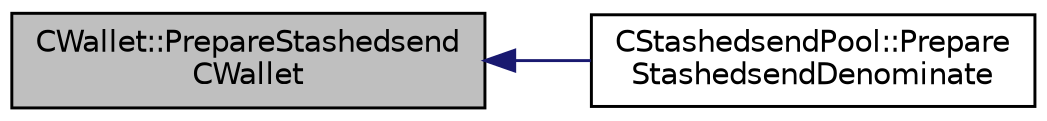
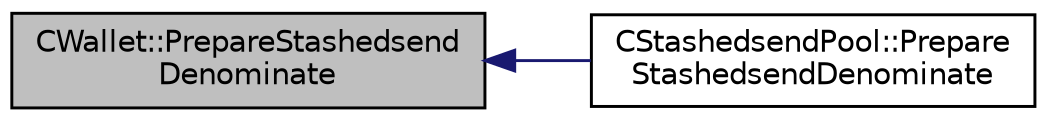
node "CWallet::PrepareStashedsend CWallet": label "CWallet::PrepareStashedsend CWallet" -> "CWallet::PrepareStashedsend Denominate"
